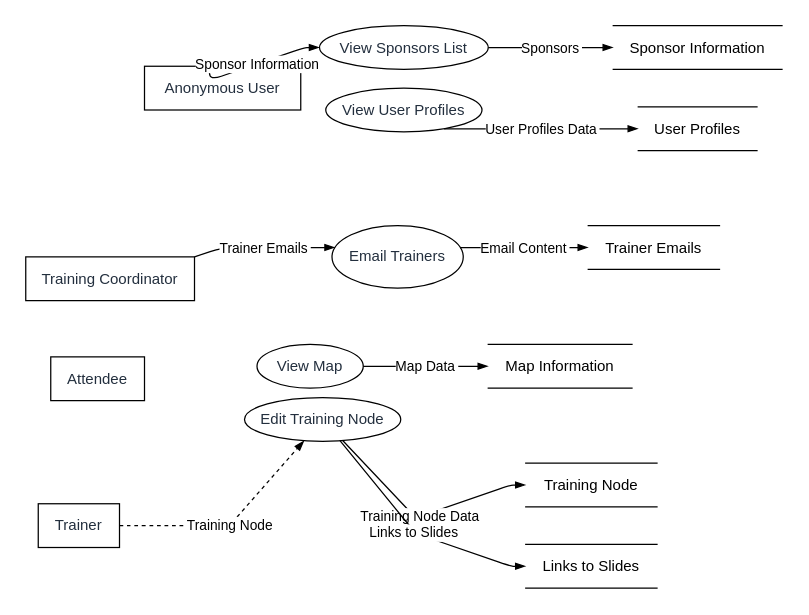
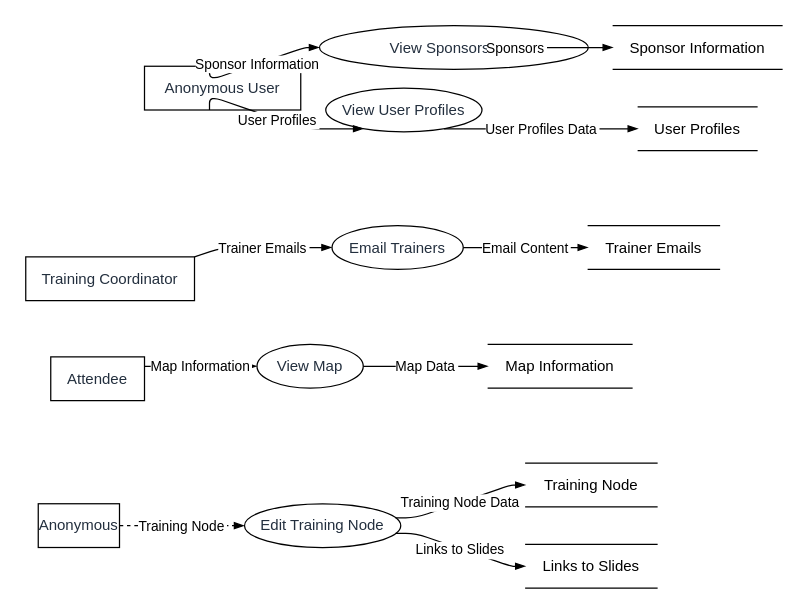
node "View Sponsors List": size 169x44 -> 269x44
edge "Anonymous User" -> "View User Profiles": added, label "User Profiles"
node "Email Trainers": size 131x63 -> 131x44
edge "Attendee" -> "View Map": added, label "Map Information"
node "Edit Training Node": moved (323, 419) -> (323, 526)
node "Trainer": label "Trainer" -> "Anonymous"
